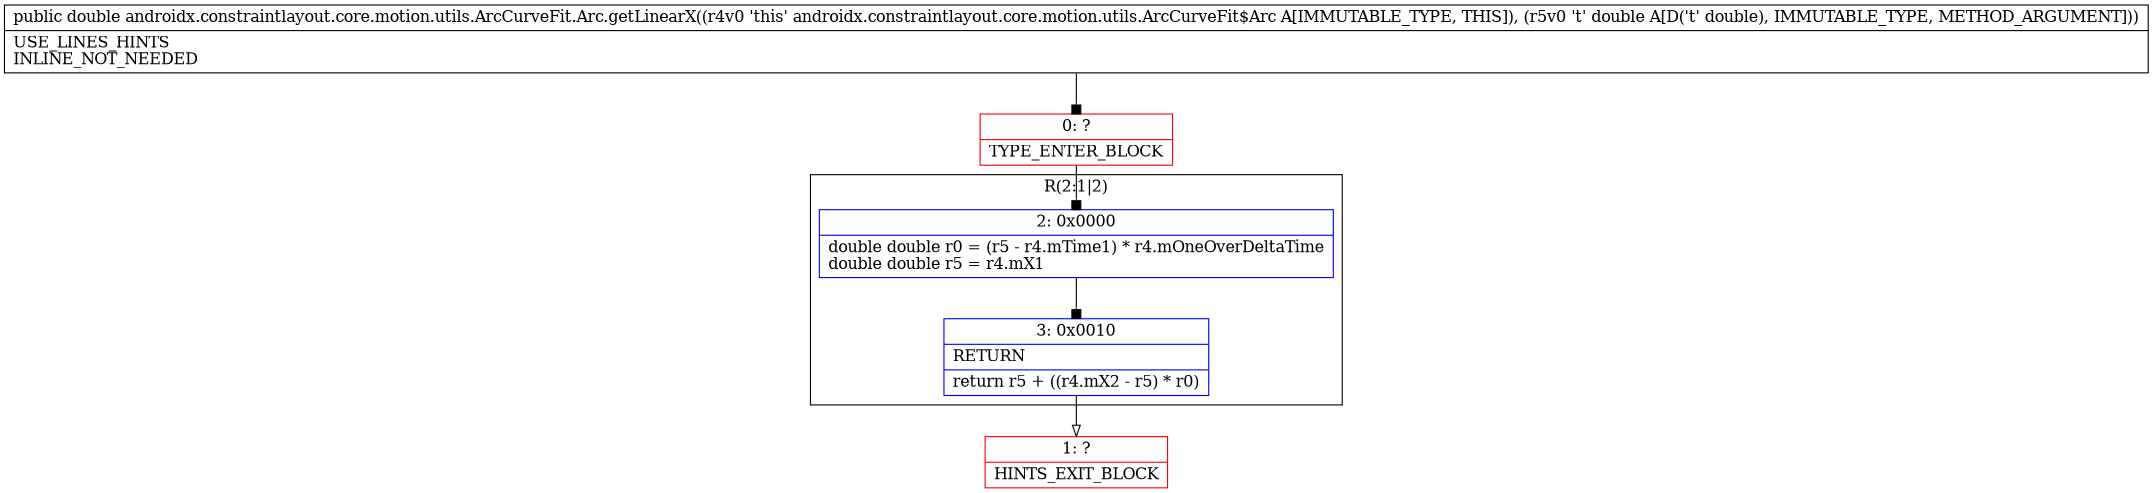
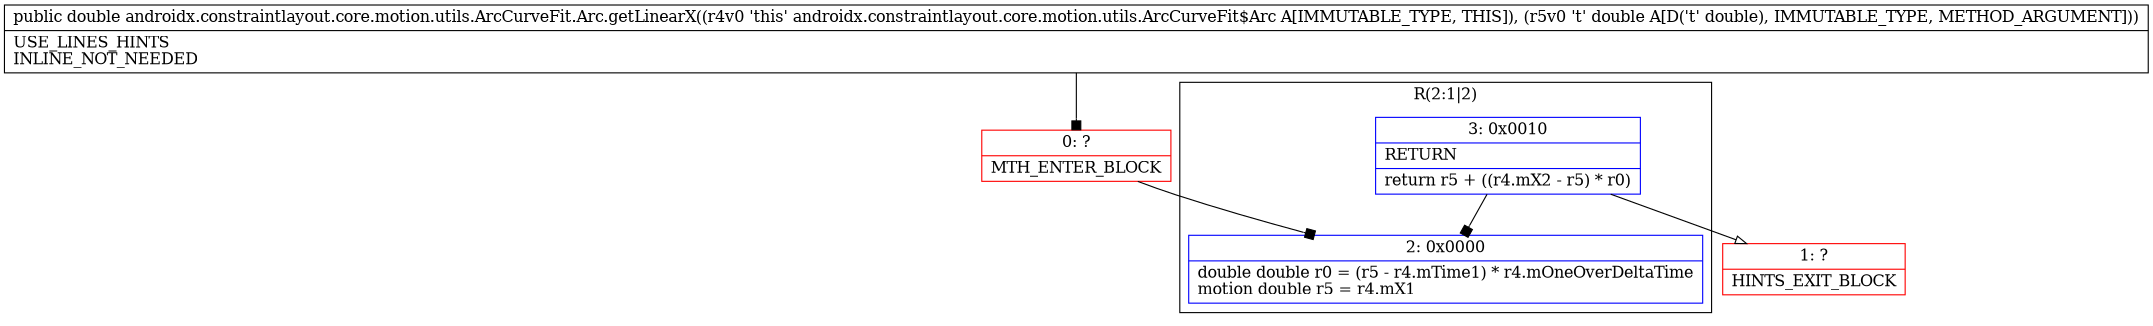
node "0: ?": text "TYPE_ENTER_BLOCK" -> "MTH_ENTER_BLOCK"
node "2: 0x0000": text "double double r5 = r4.mX1" -> "motion double r5 = r4.mX1"
edge "2: 0x0000" -> "3: 0x0010": reversed
